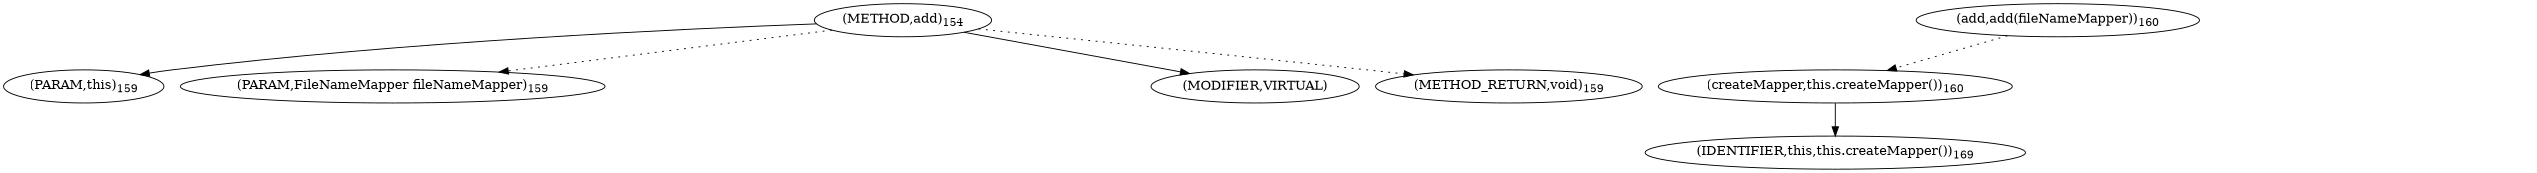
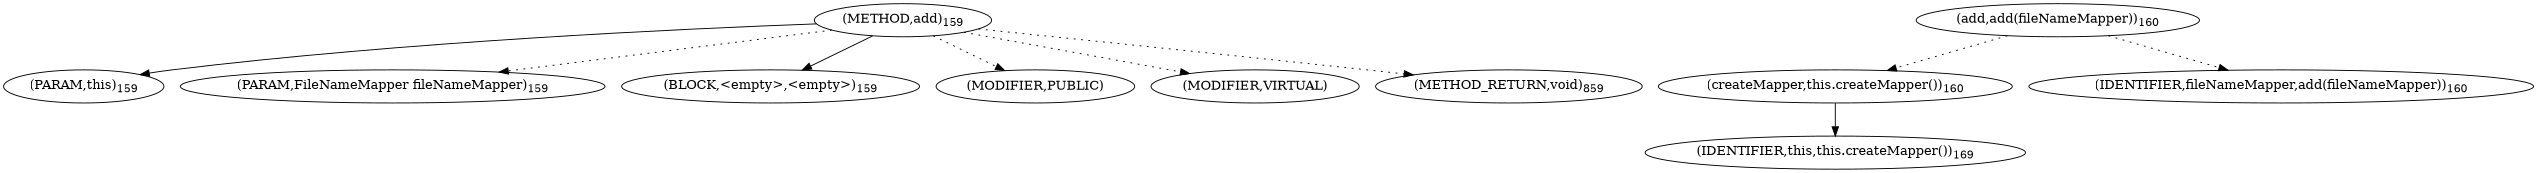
node "(METHOD,add)": text "154" -> "159"
edge "(METHOD,add)" -> "(MODIFIER,VIRTUAL)": style solid -> dotted
node "(METHOD_RETURN,void)": text "159" -> "859"
node "(BLOCK,<empty>,<empty>)": added
node "(MODIFIER,PUBLIC)": added
node "(IDENTIFIER,fileNameMapper,add(fileNameMapper))": added
